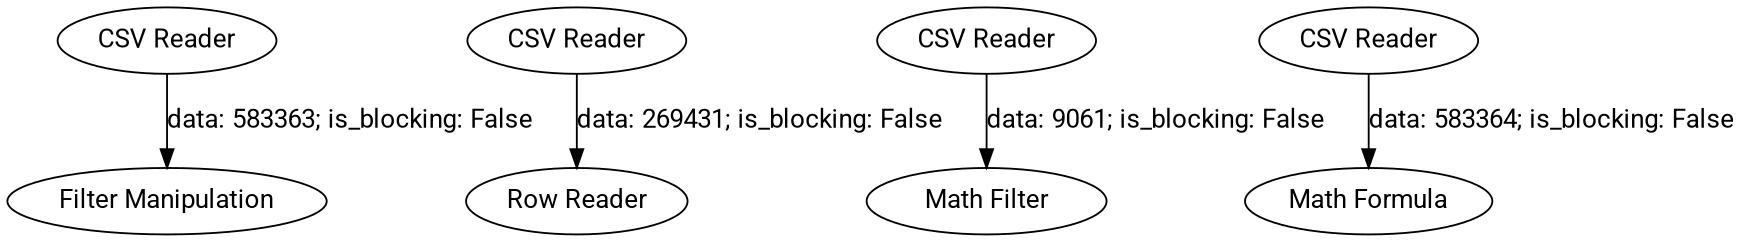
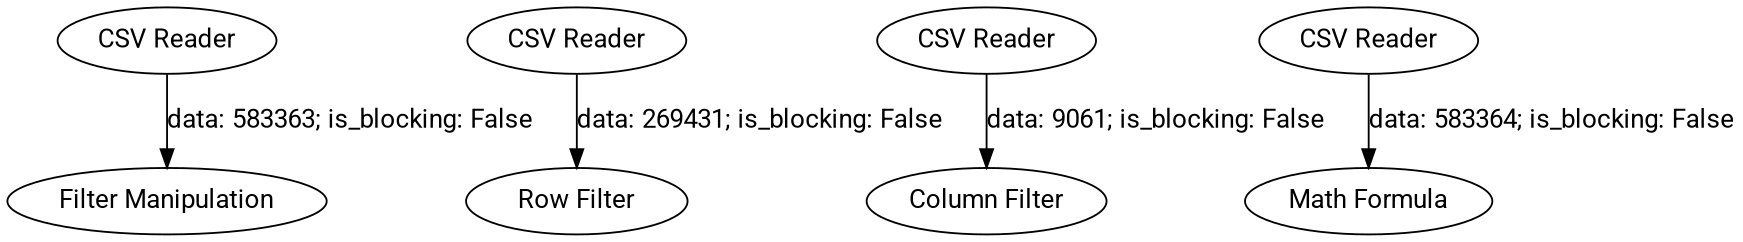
node "Row Reader": label "Row Reader" -> "Row Filter"
node "Math Filter": label "Math Filter" -> "Column Filter"
